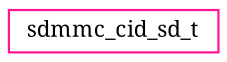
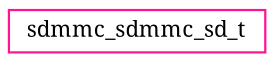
node "sdmmc_cid_sd_t": label "sdmmc_cid_sd_t" -> "sdmmc_sdmmc_sd_t"
